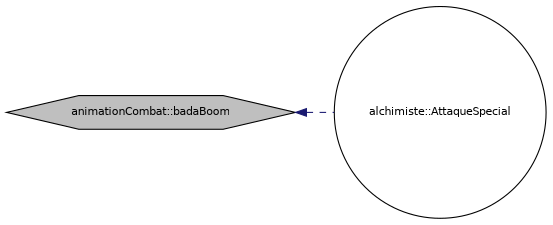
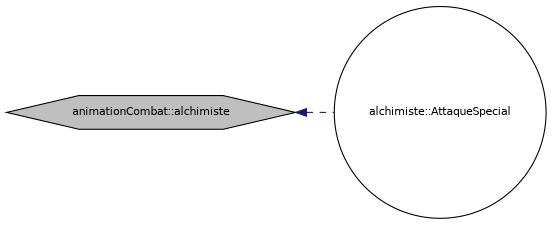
node "animationCombat::badaBoom": label "animationCombat::badaBoom" -> "animationCombat::alchimiste"
